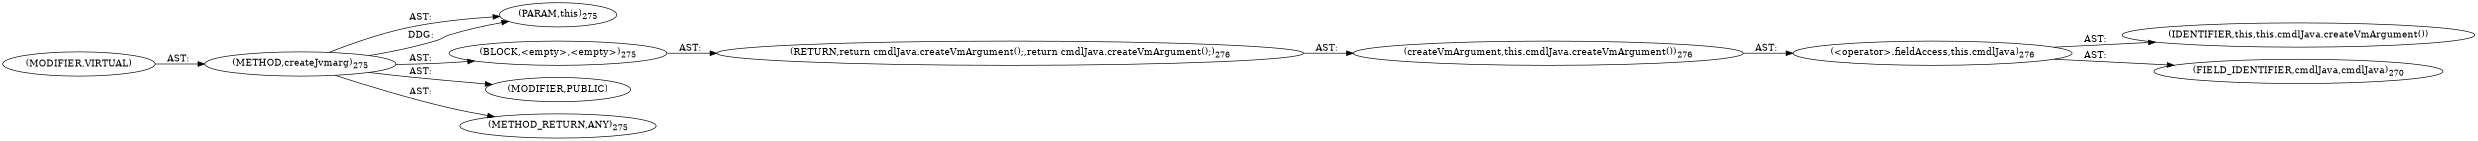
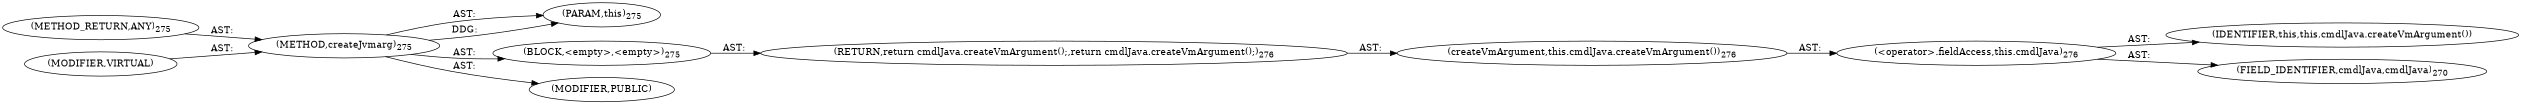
edge "(METHOD,createJvmarg)" -> "(METHOD_RETURN,ANY)": reversed
